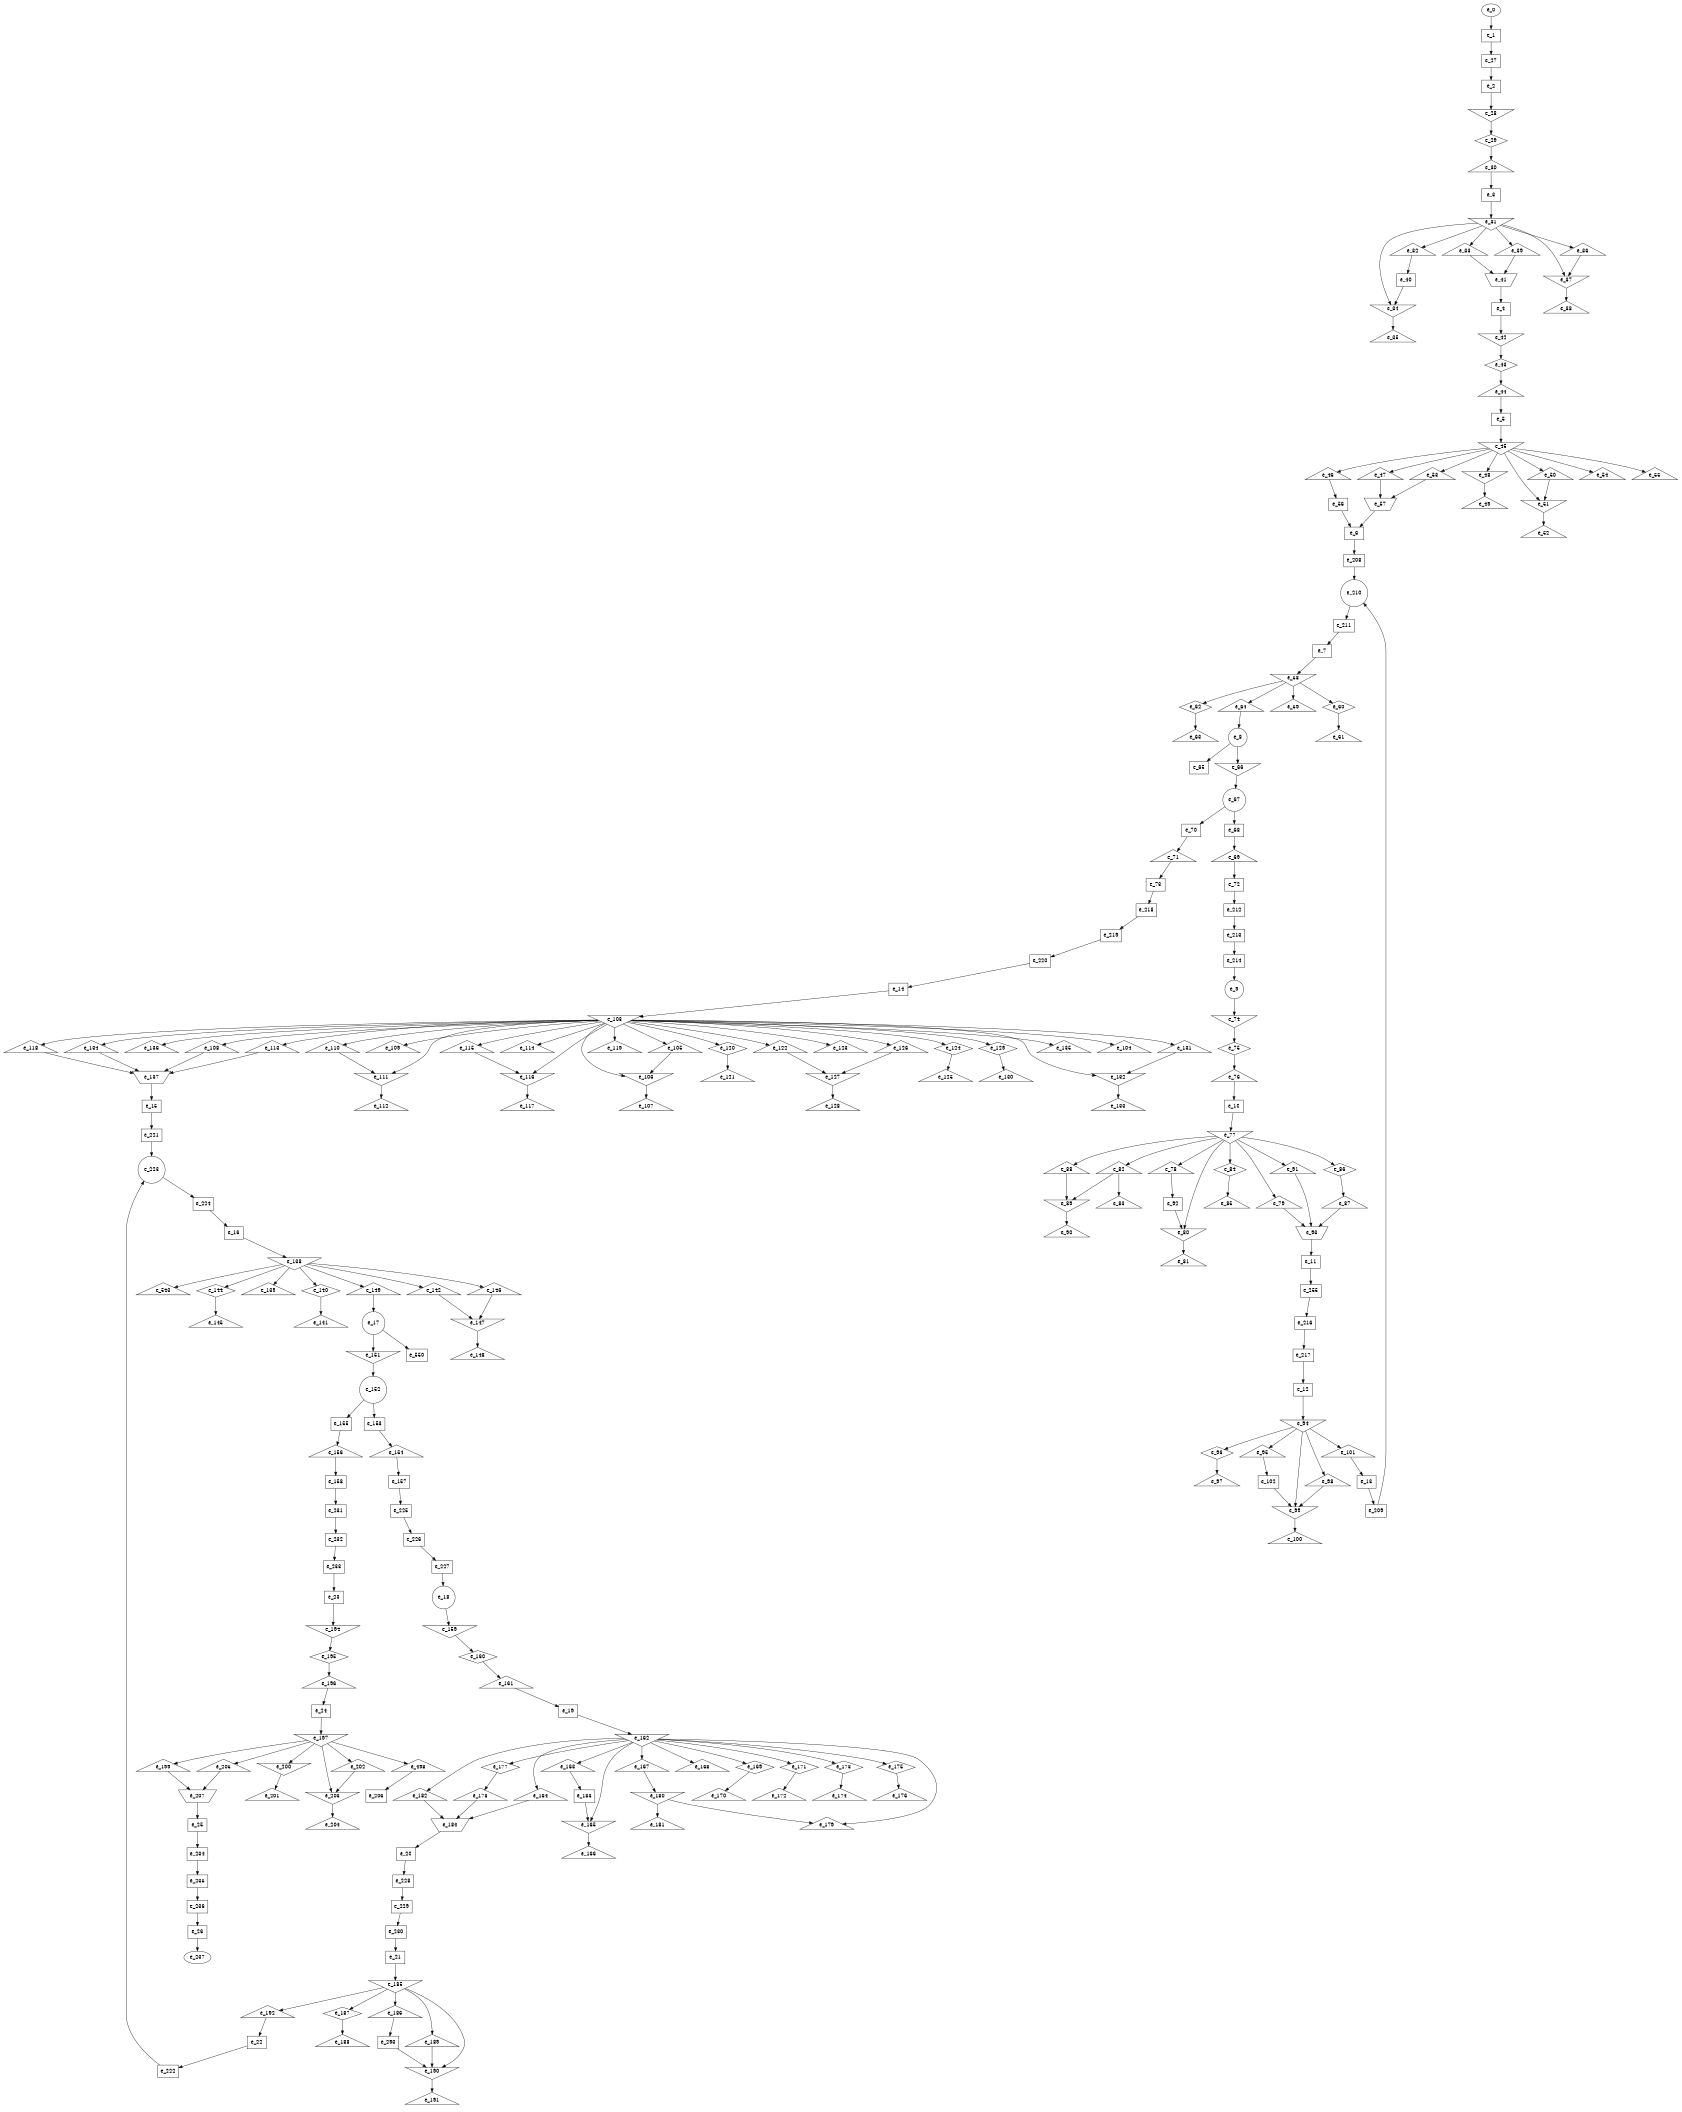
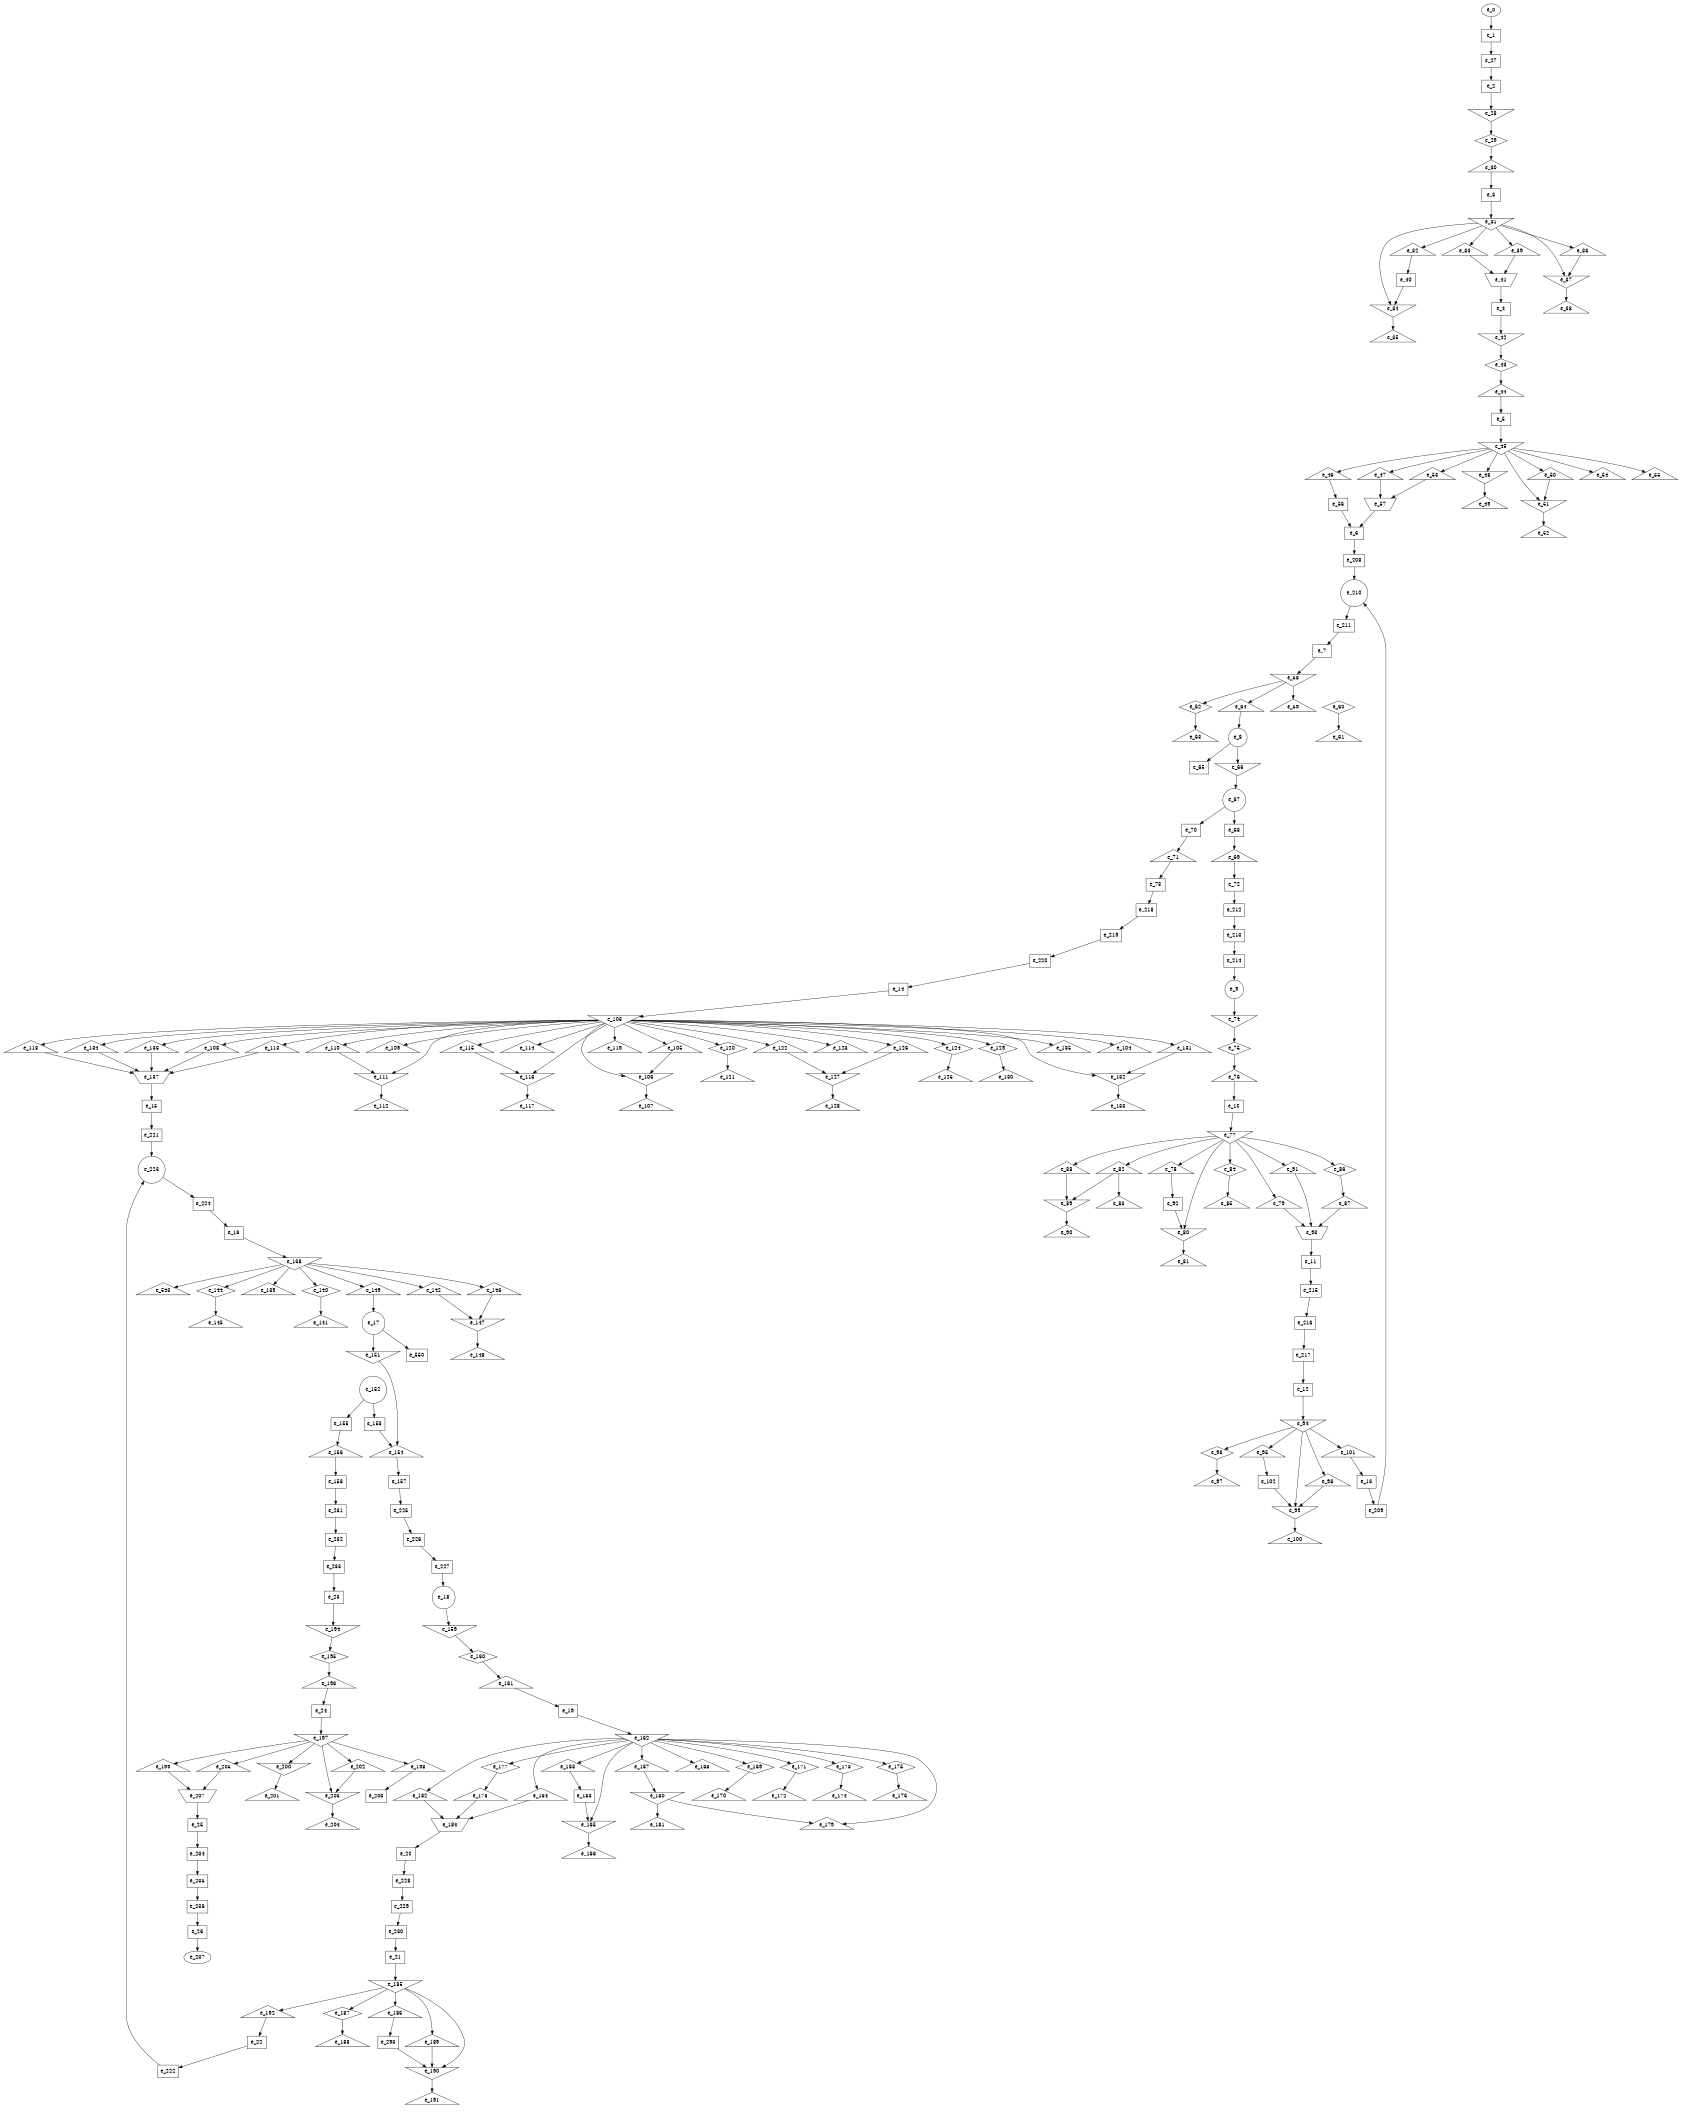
edge "e_58" -> "e_60": removed
edge "e_136" -> "e_137": added
node "e_255": label "e_255" -> "e_215"
edge "e_151" -> "e_152": now "e_151" -> "e_154"
node "e_498": label "e_498" -> "e_198"
